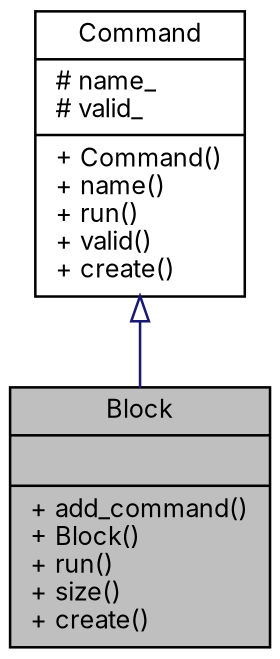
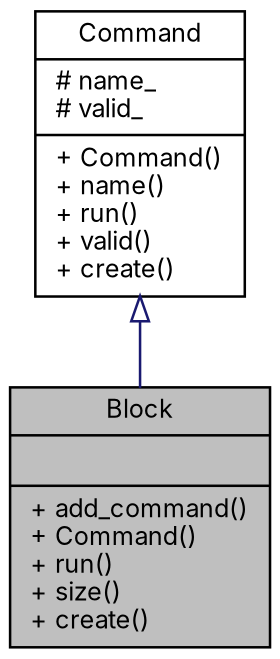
node "Block": text "+ Block()" -> "+ Command()"
